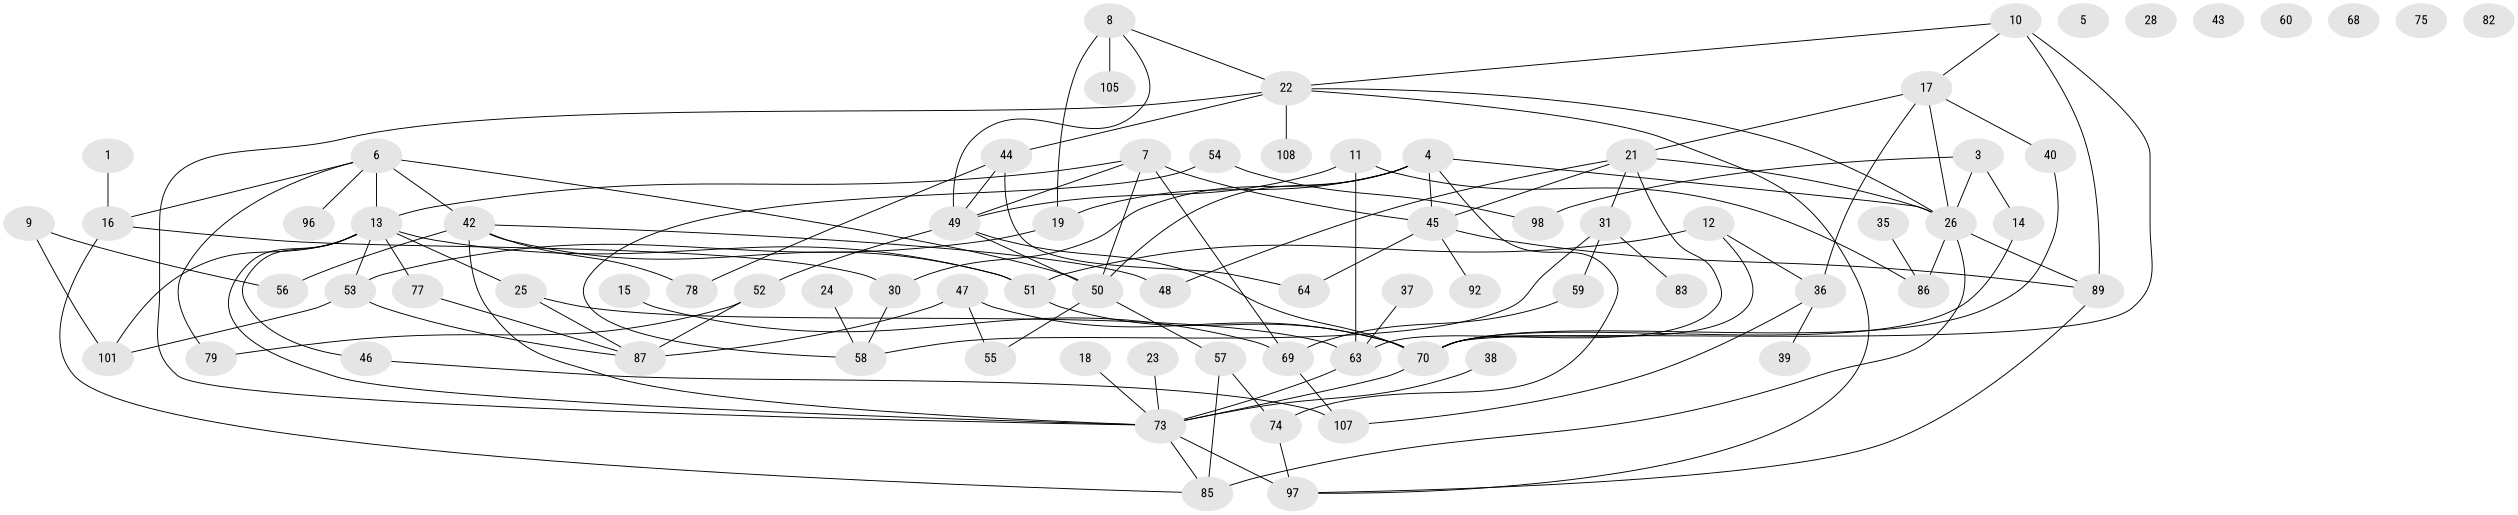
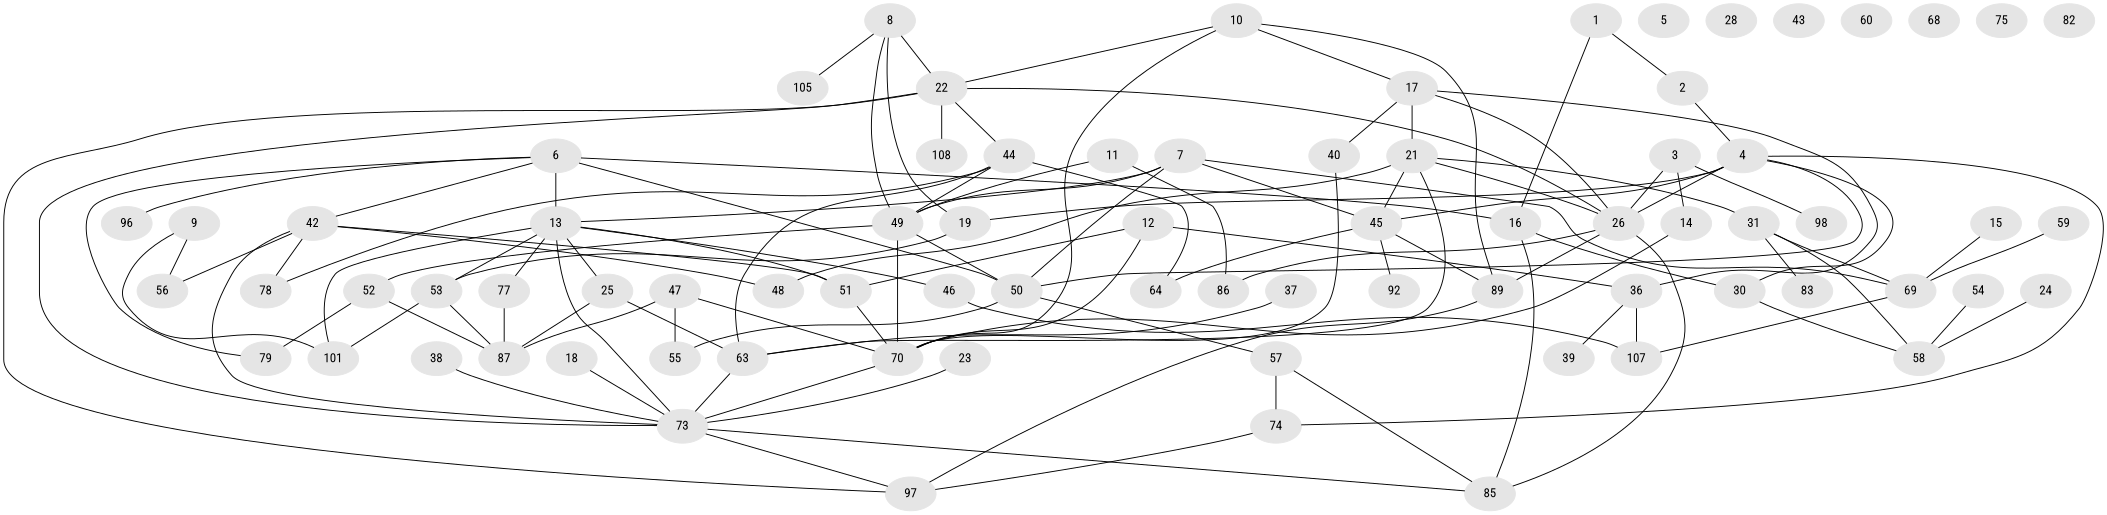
node "2": added
edge "54" -- "98": removed
node "35": removed
edge "11" -- "63": now "44" -- "63"
edge "31" -- "59": now "31" -- "69"
